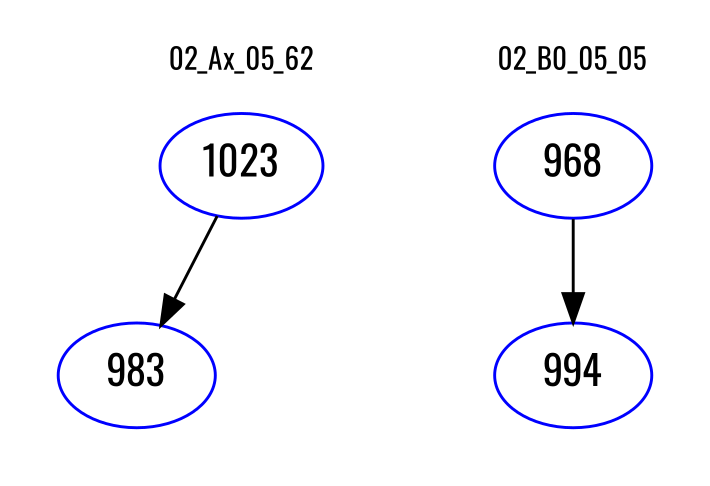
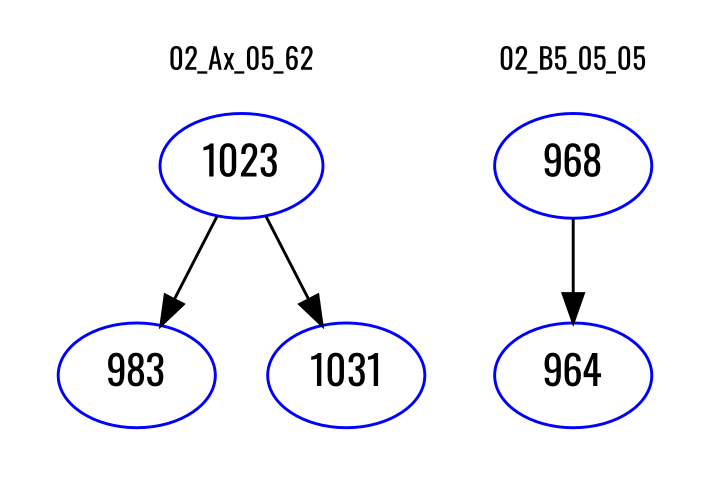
cluster "02_B0_05_05": label "02_B0_05_05" -> "02_B5_05_05"
node "1031": added
node "994": label "994" -> "964"
